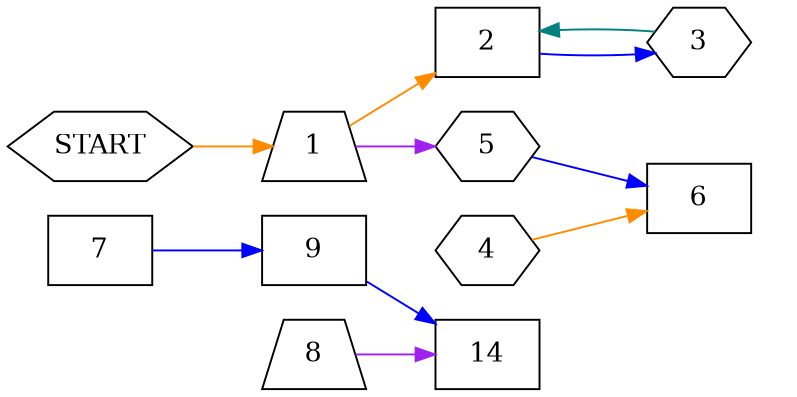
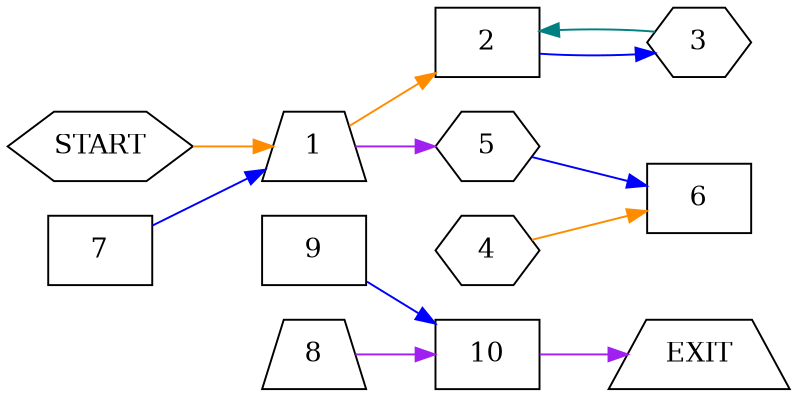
edge "7" -> "9": now "7" -> "1"
node "14": label "14" -> "10"
node "EXIT": added
